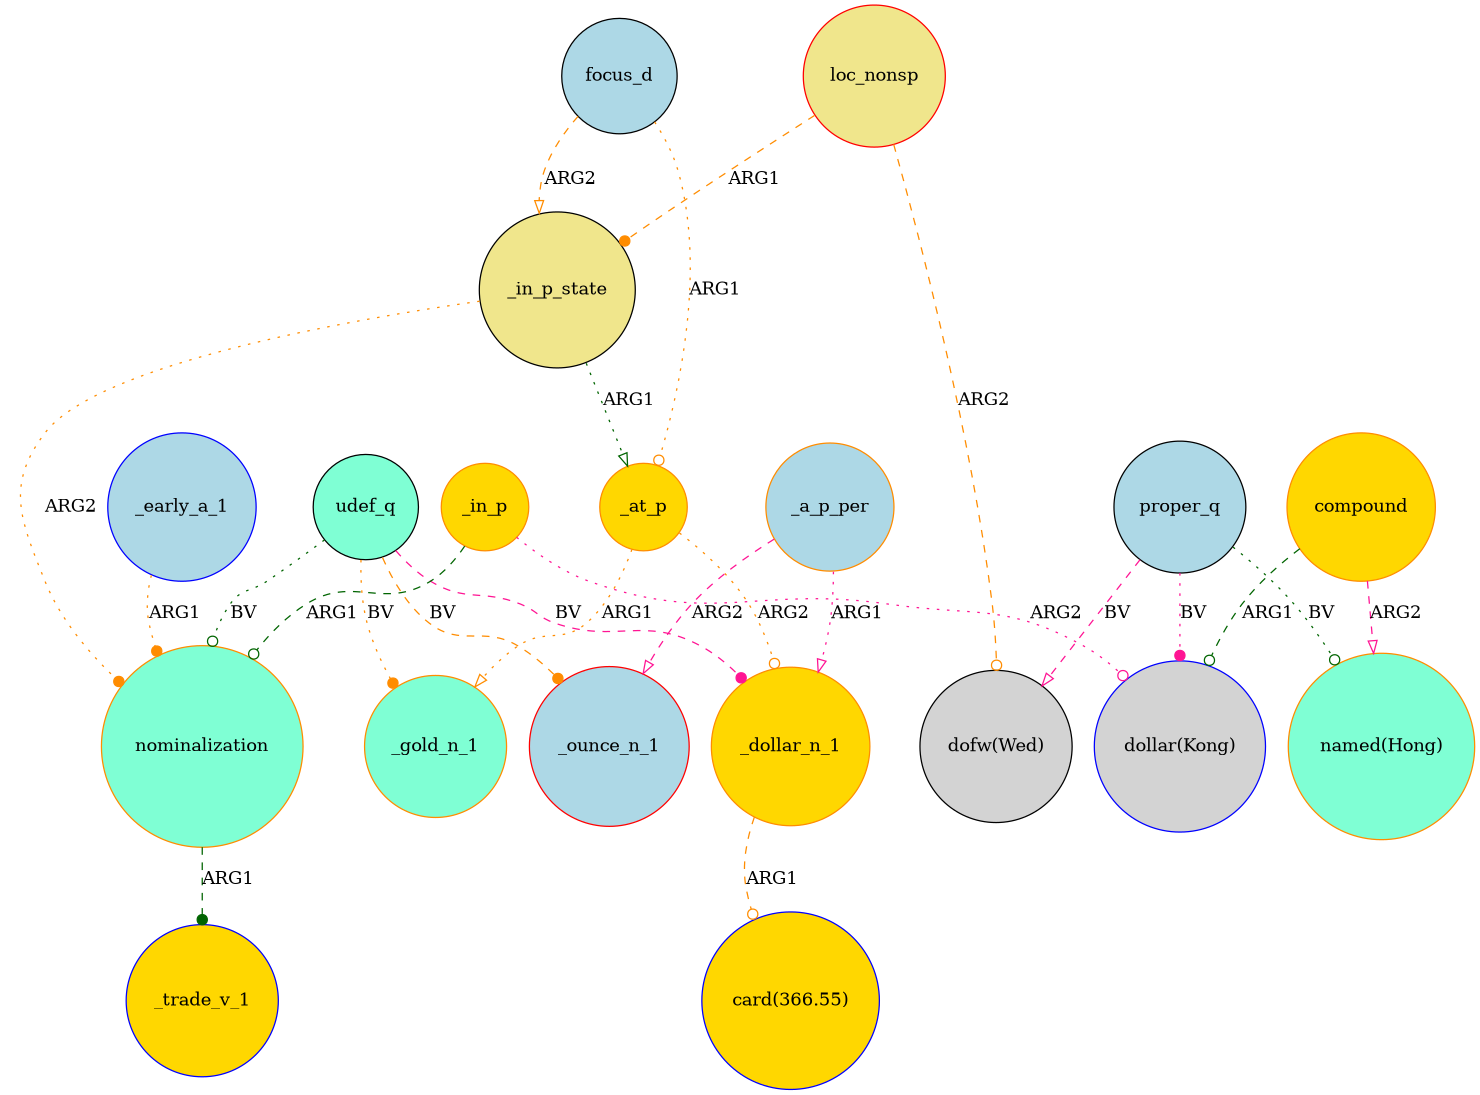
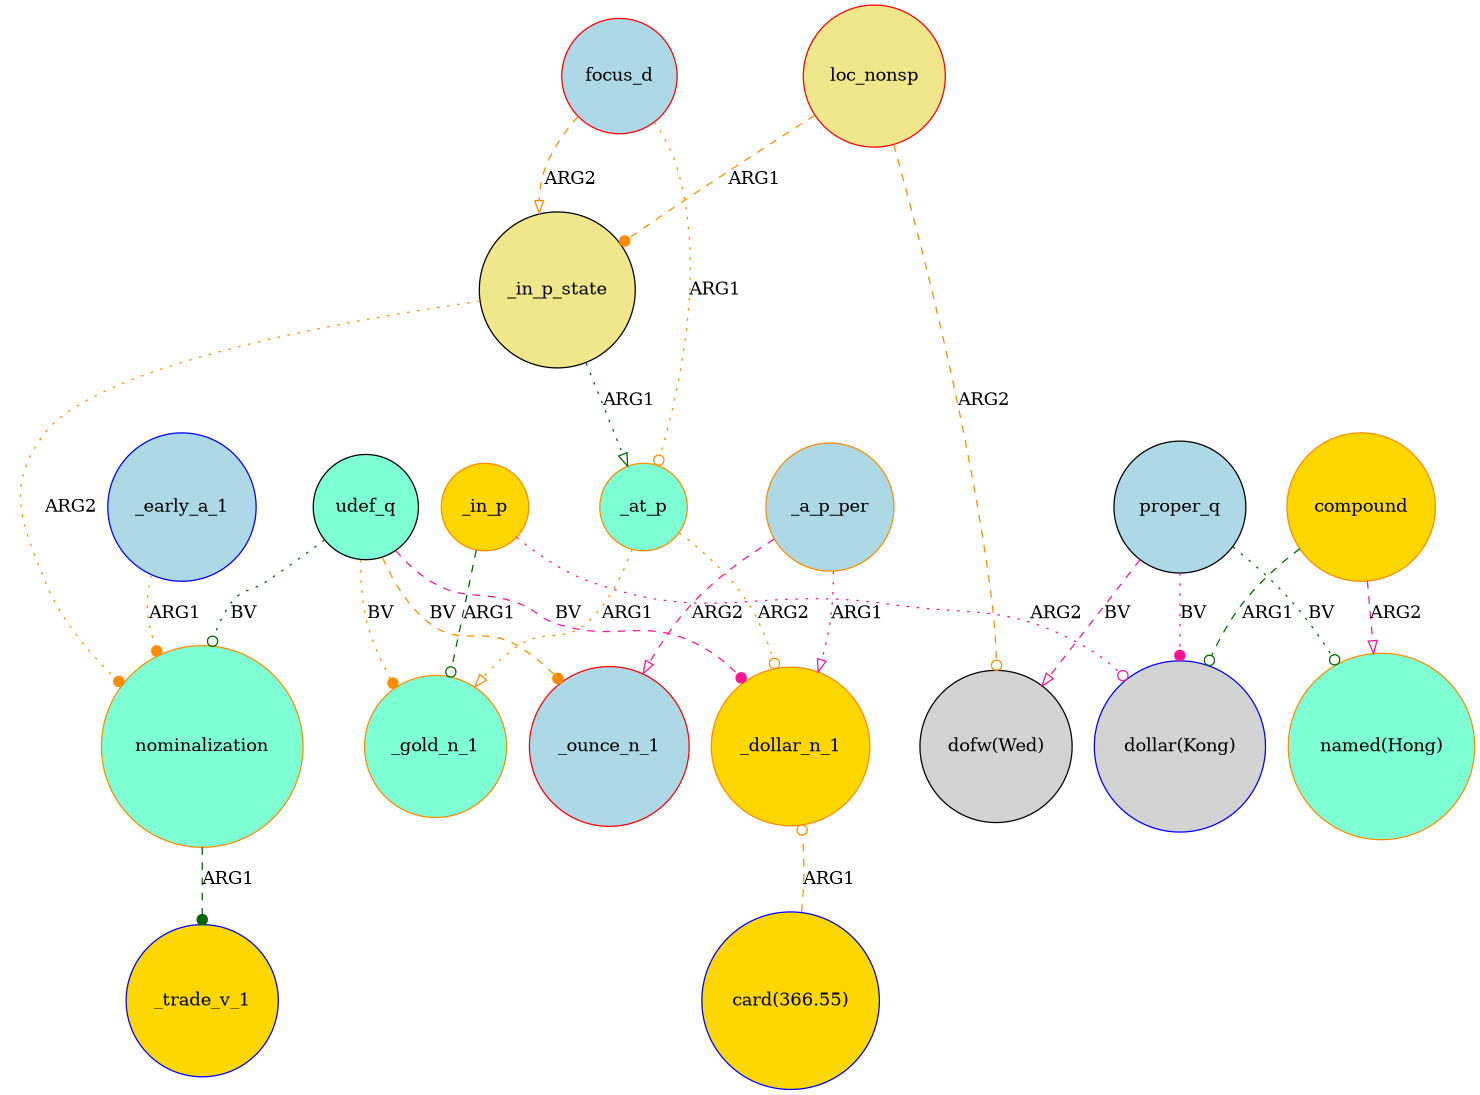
node "focus_d": color black -> red
node "_at_p": fillcolor gold -> aquamarine
edge "_in_p" -> "nominalization": now "_in_p" -> "_gold_n_1"
edge "_dollar_n_1" -> "card(366.55)": reversed
